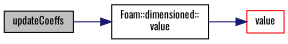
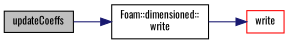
node "Foam::dimensioned:: value": label "Foam::dimensioned:: value" -> "Foam::dimensioned:: write"
node "value": label "value" -> "write"
